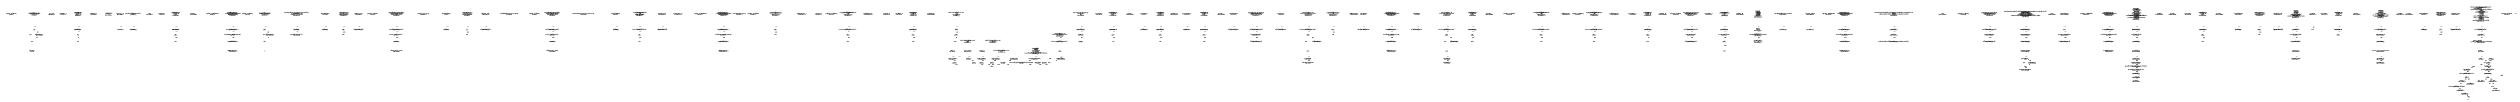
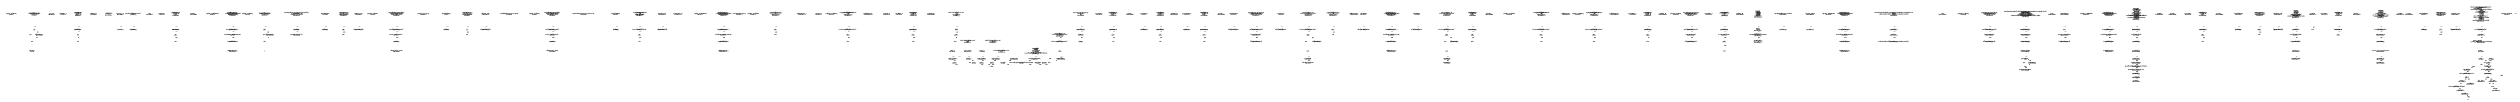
edge "372_ return proposalID; 2236-return-373-373" -> "0_ exit_node": now "148_ uint256 c = a / b; 877-new_variable-149-149" -> "0_ exit_node"
